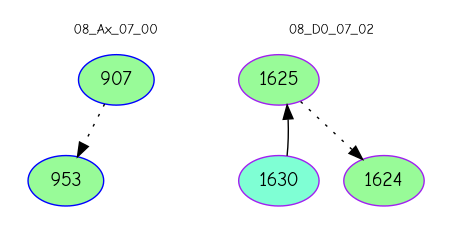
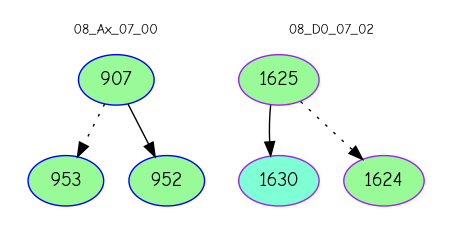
edge "1630" -> "1625": reversed
node "952": added
